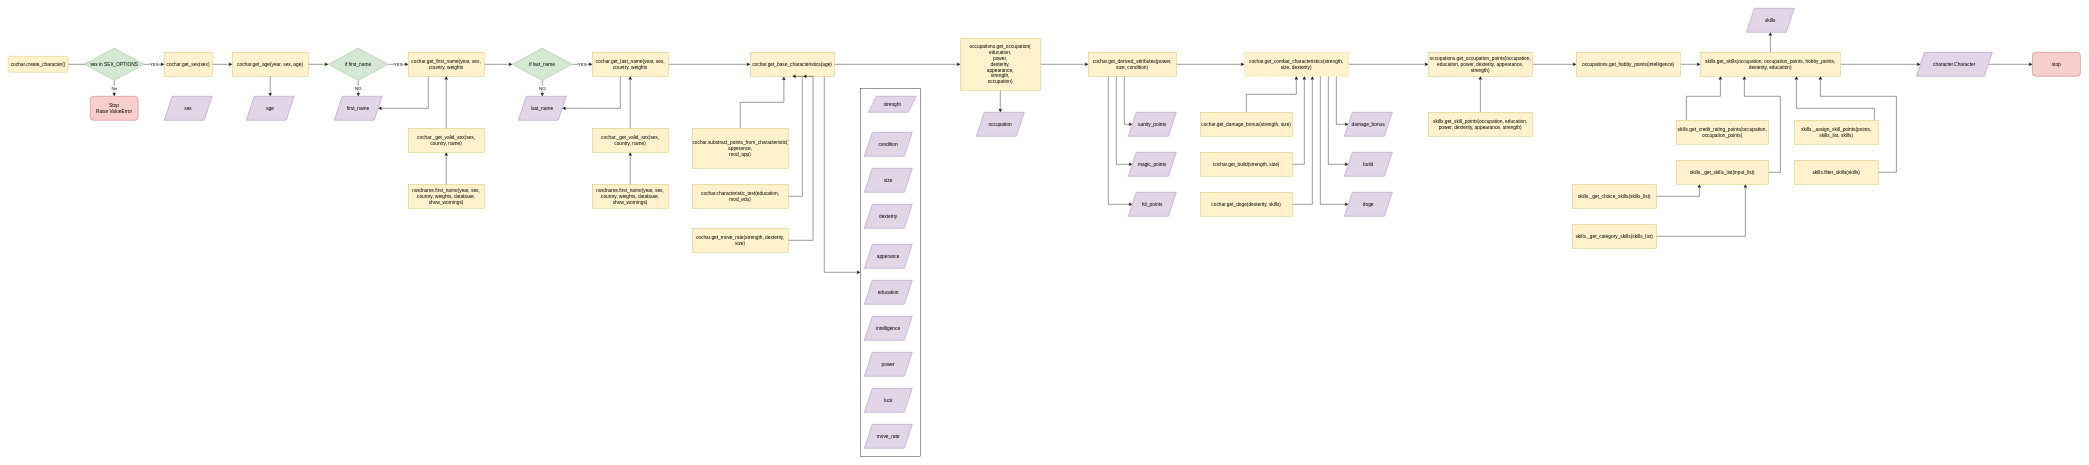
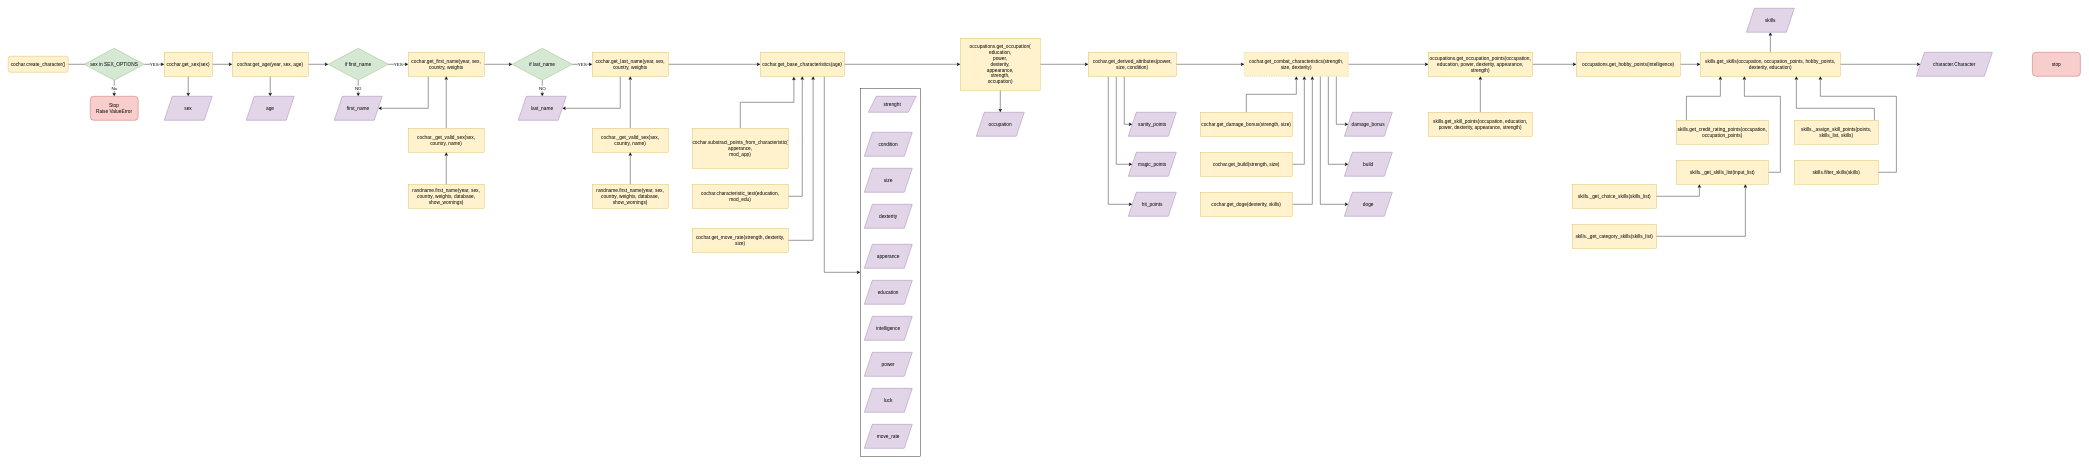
node "cochar.get_base_characteristics(age)": moved (792, 64) -> (802, 64)
edge "character.Character" -> "stop": removed
edge "cochar.get_sex(sex)" -> "sex": added
